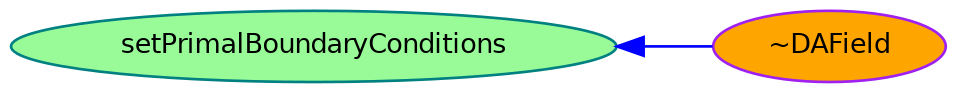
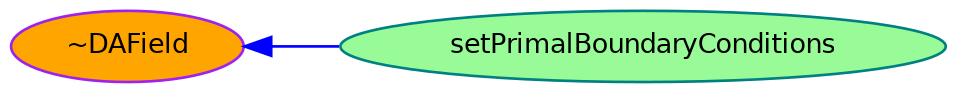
edge "~DAField" -> "setPrimalBoundaryConditions": reversed
